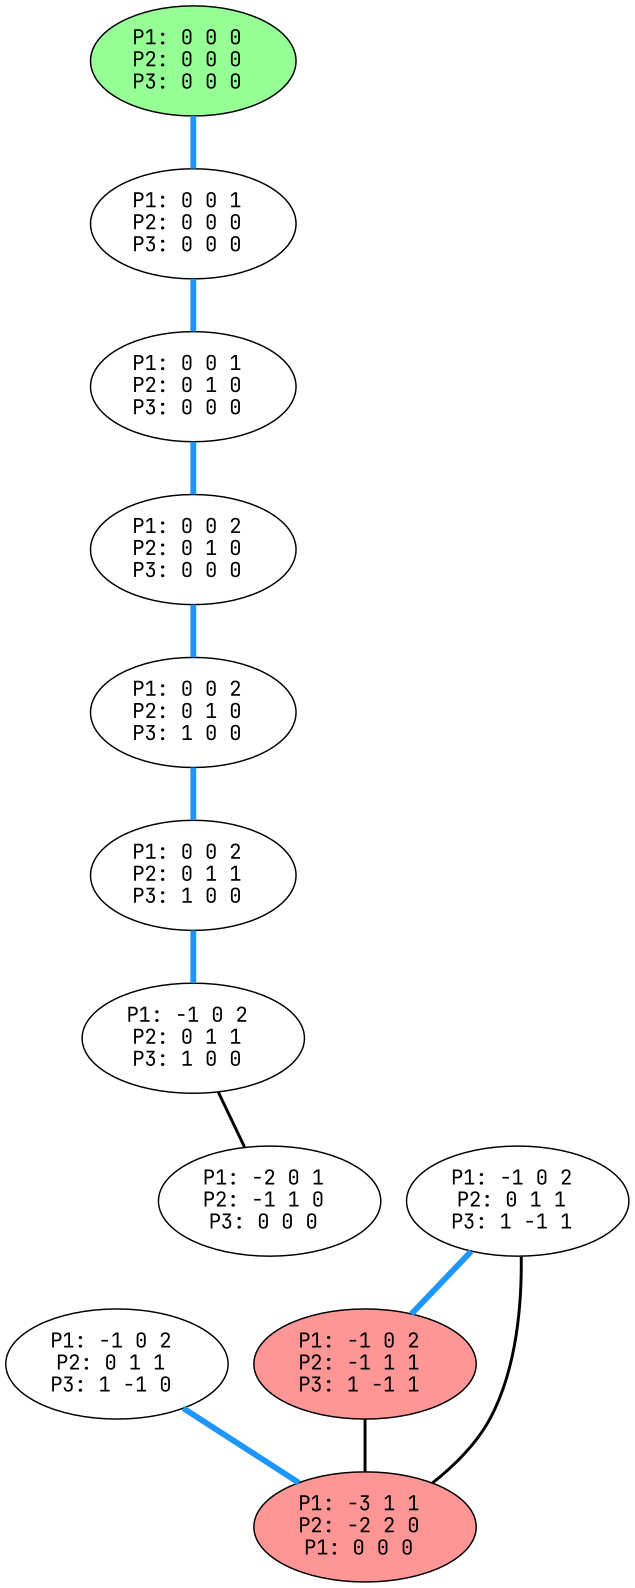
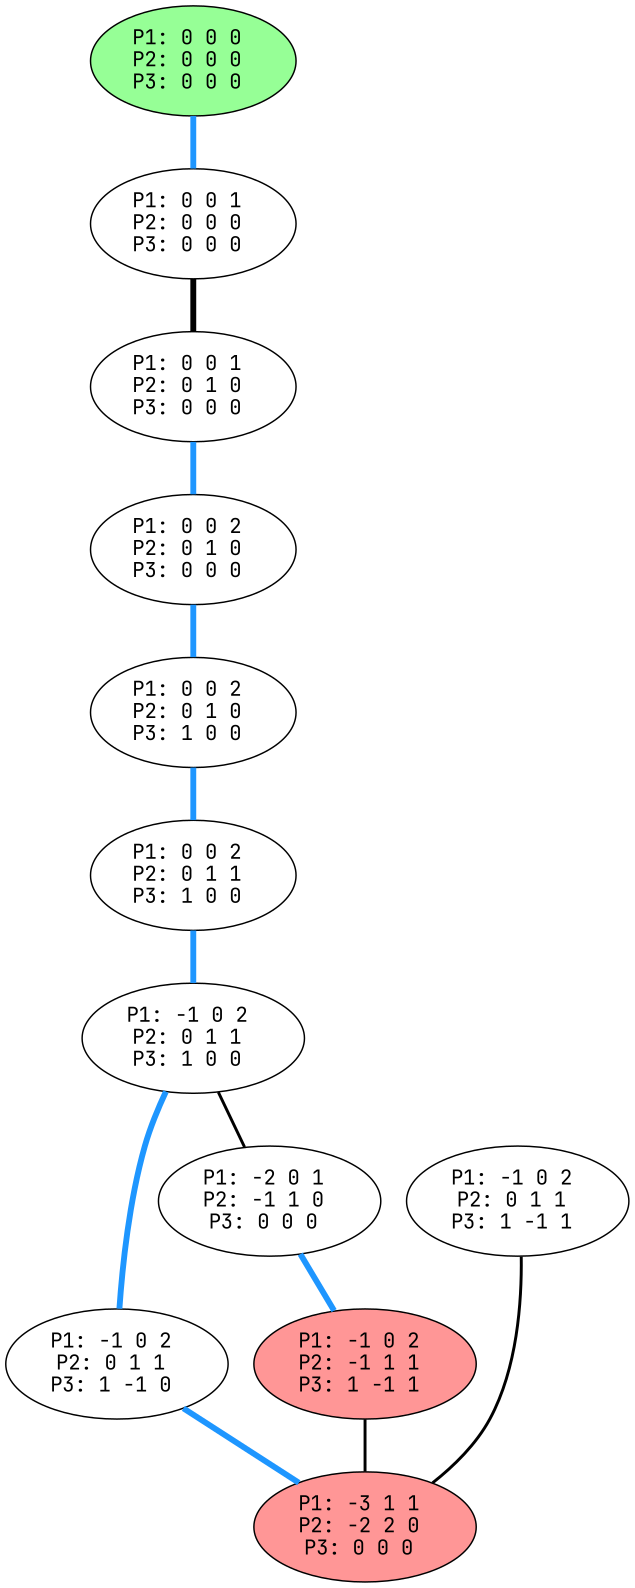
edge "P1: 0 0 1 P2: 0 0 0 P3: 0 0 0" -- "P1: 0 0 1 P2: 0 1 0 P3: 0 0 0": color #1e96ff -> black
edge "P1: -1 0 2 P2: 0 1 1 P3: 1 0 0" -- "P1: -1 0 2 P2: 0 1 1 P3: 1 -1 0": added
edge "P1: -1 0 2 P2: 0 1 1 P3: 1 -1 1" -- "P1: -1 0 2 P2: -1 1 1 P3: 1 -1 1": now "P1: -2 0 1 P2: -1 1 0 P3: 0 0 0" -- "P1: -1 0 2 P2: -1 1 1 P3: 1 -1 1"
node "P1: -3 1 1 P2: -2 2 0 P1: 0 0 0": label "P1: -3 1 1 P2: -2 2 0 P1: 0 0 0" -> "P1: -3 1 1 P2: -2 2 0 P3: 0 0 0"
